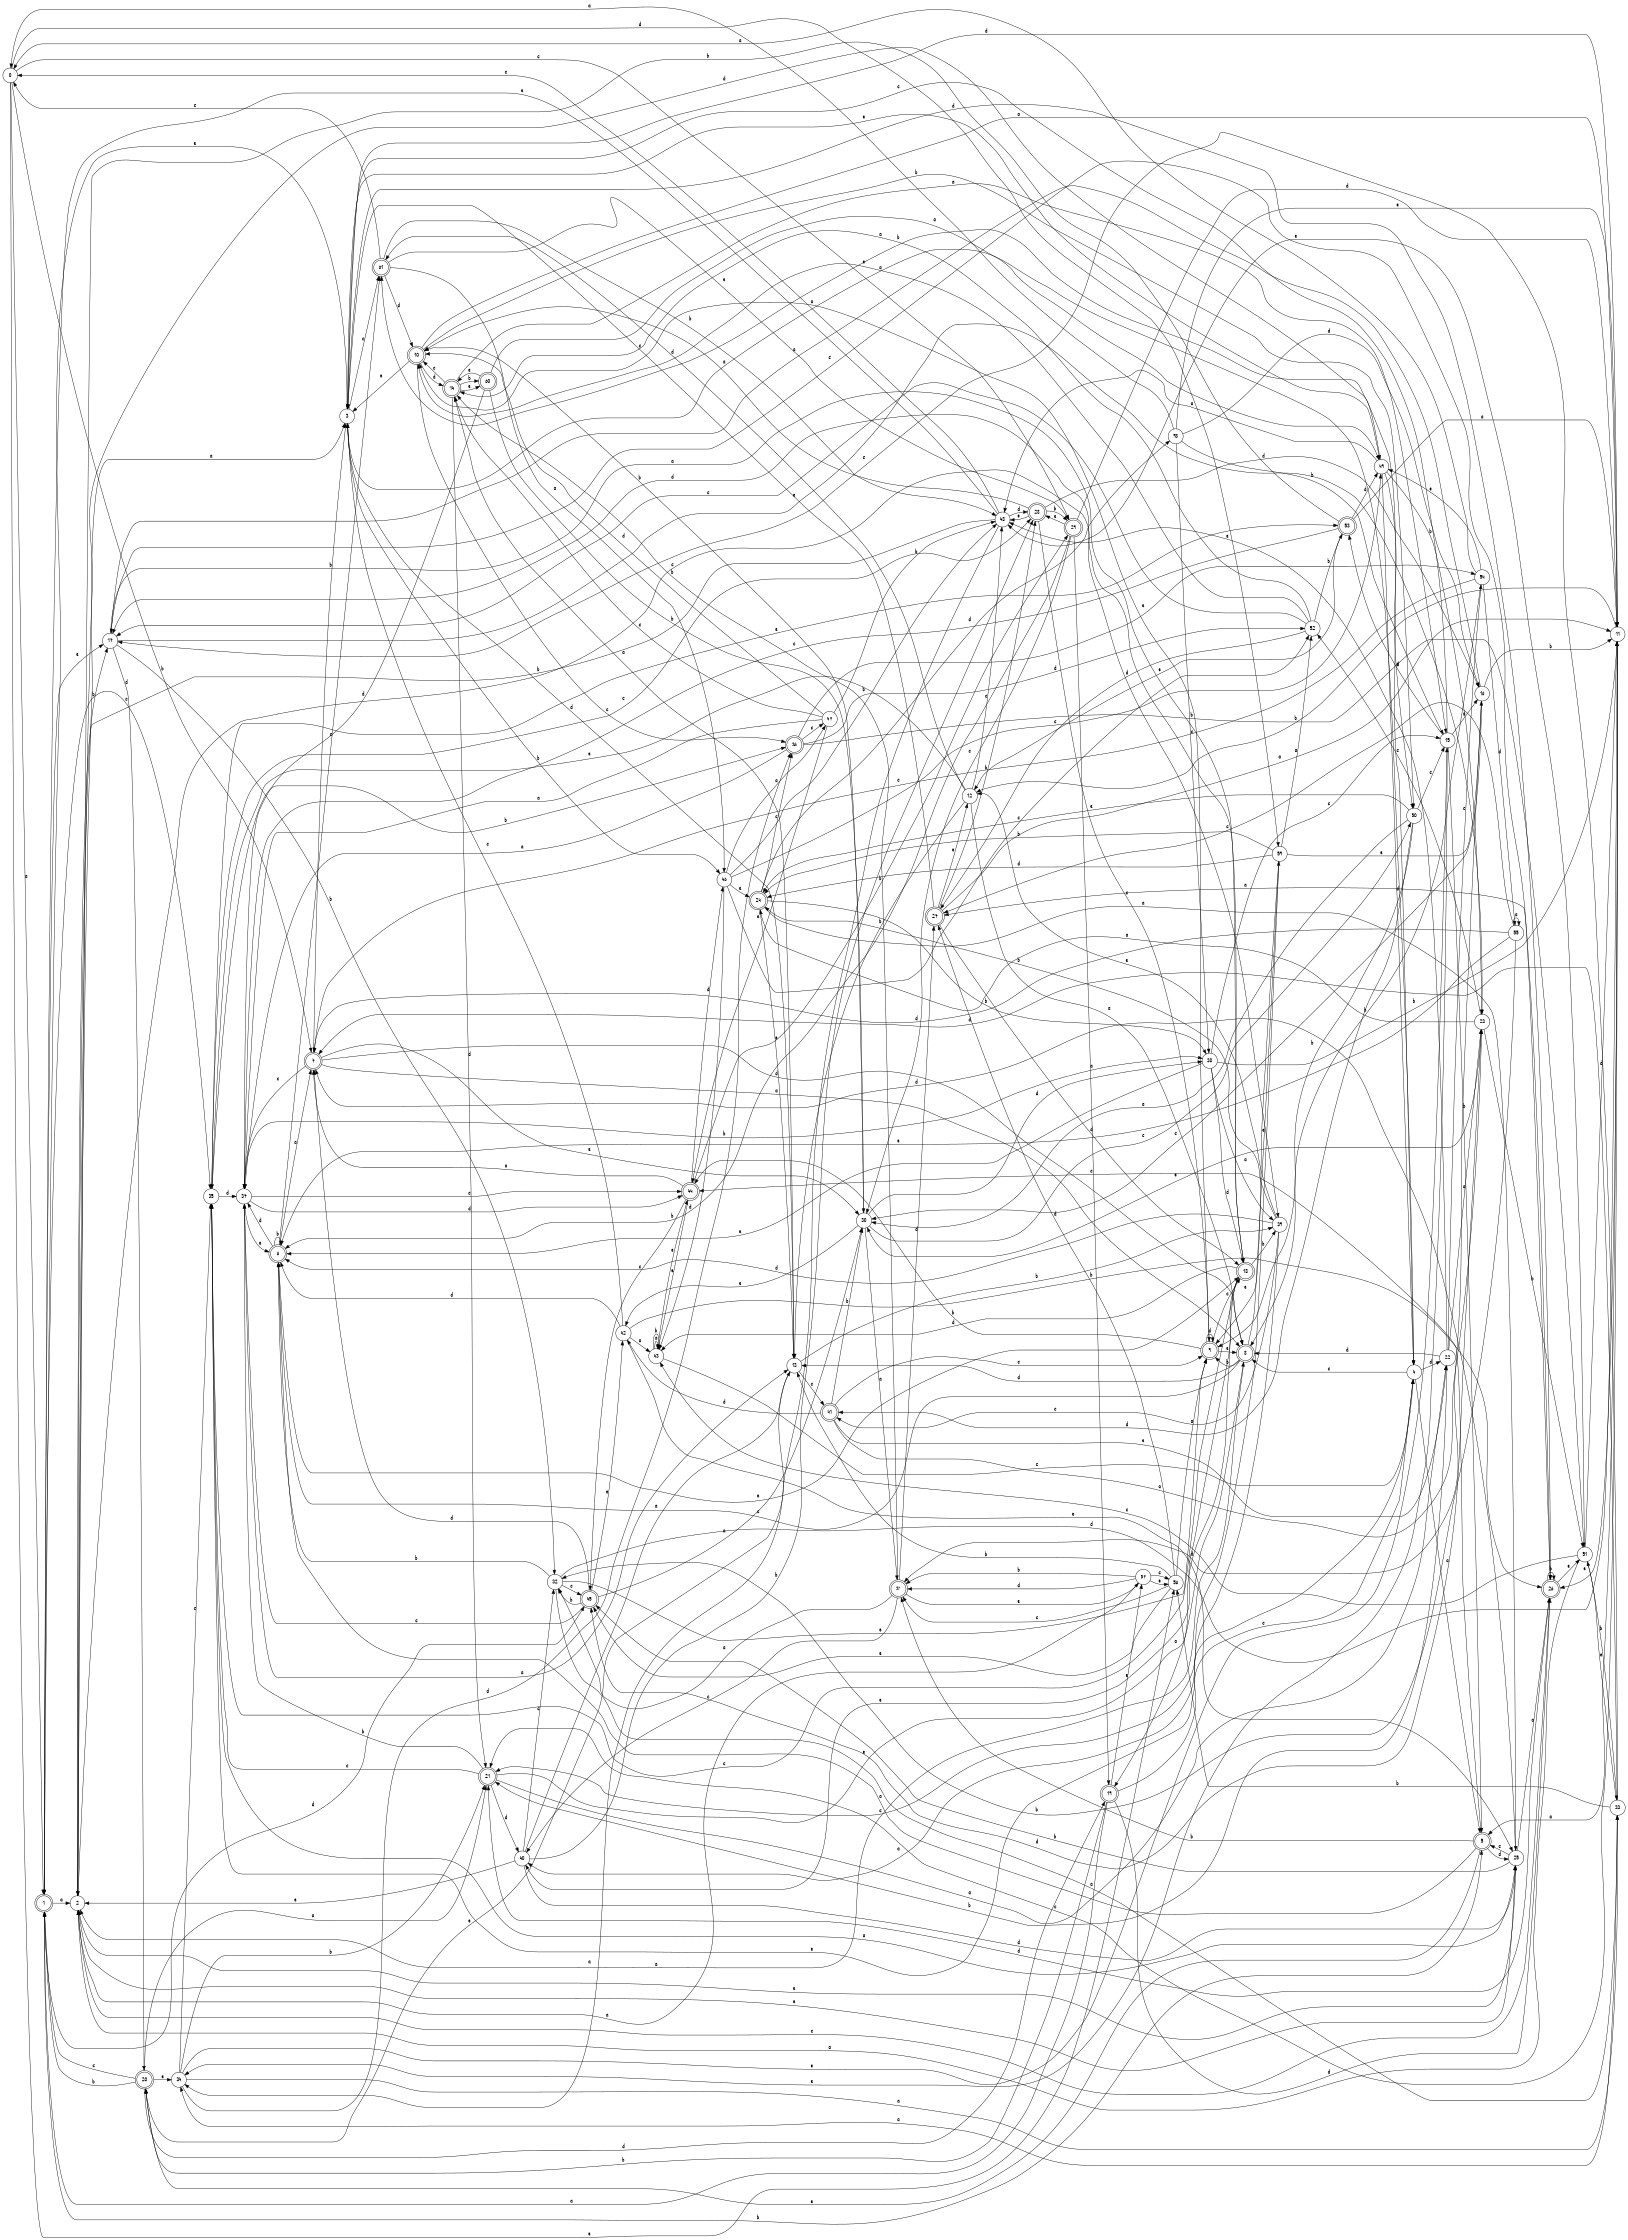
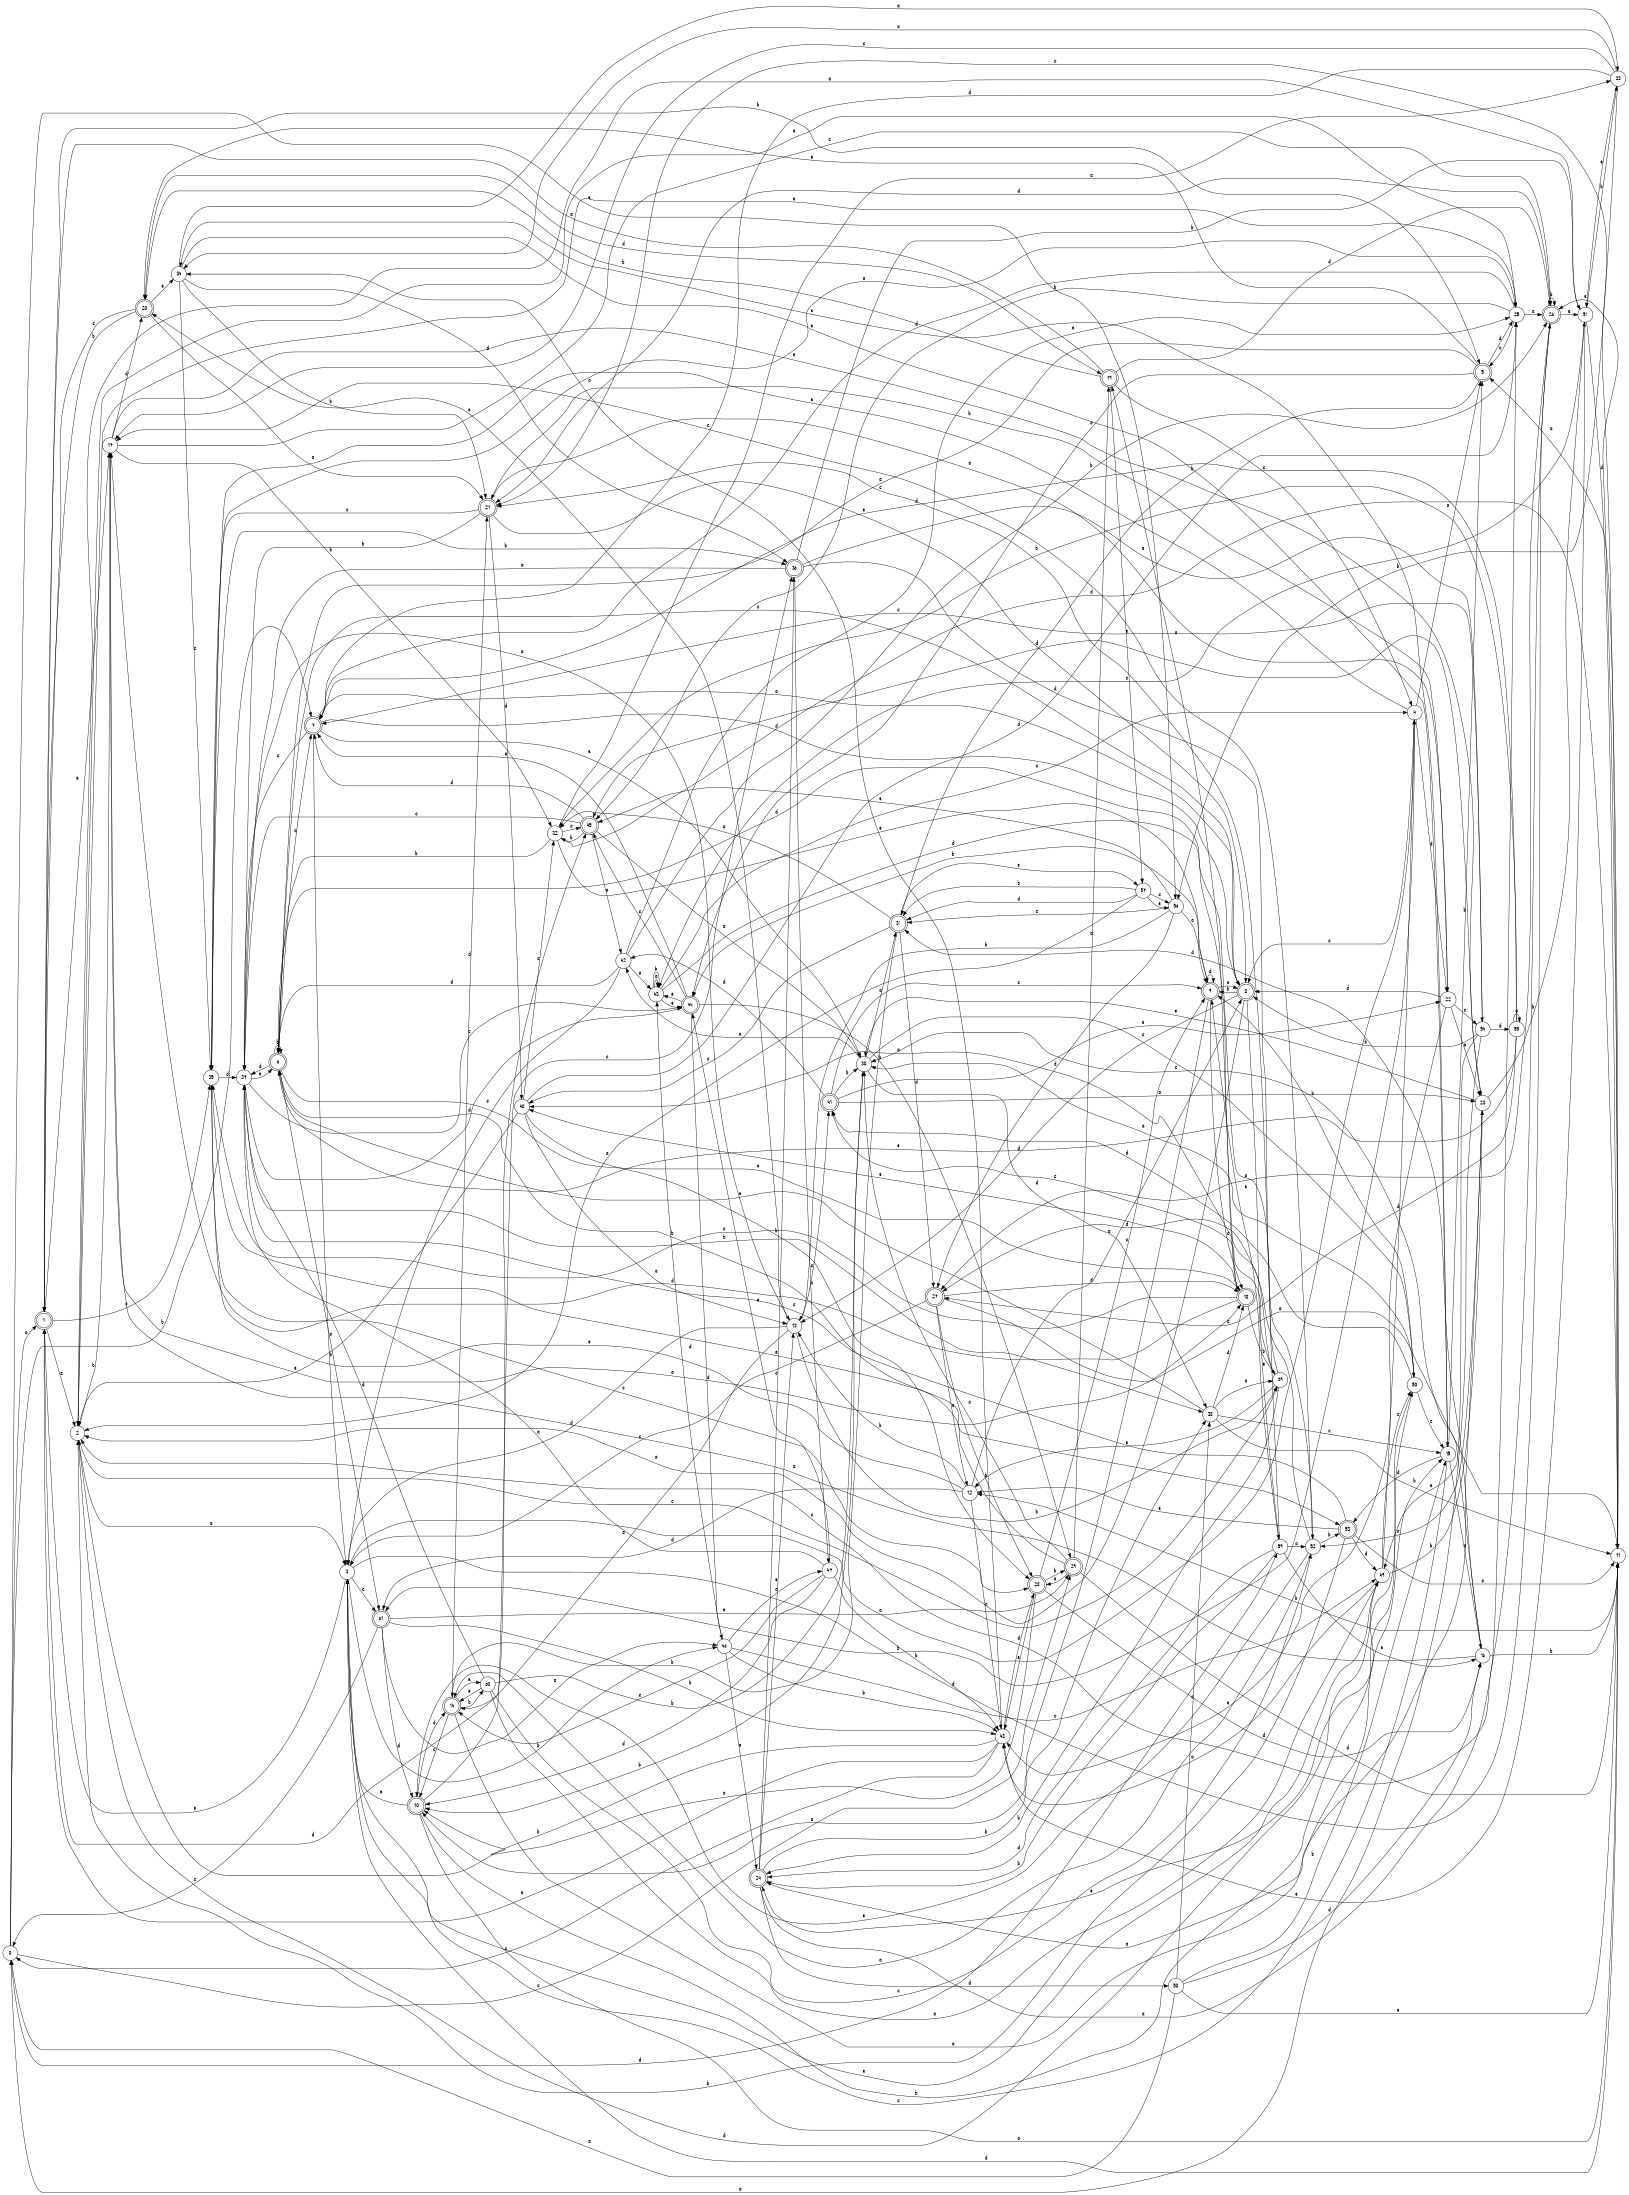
node "60": shape doublecircle -> circle
node "98": label "98" -> "58"
edge "46" -> "52": now "60" -> "52"
edge "18" -> "43": reversed
